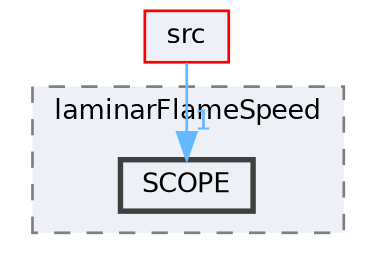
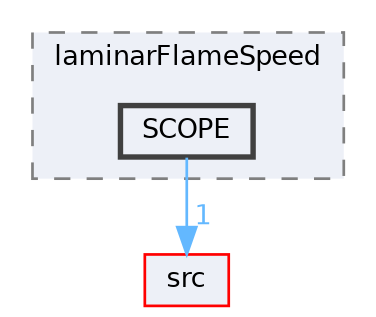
edge "src" -> "SCOPE": reversed
